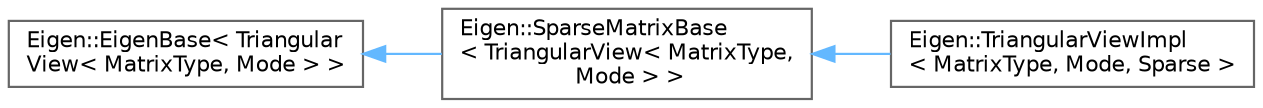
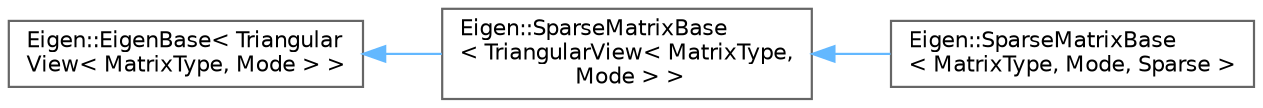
node "Eigen::TriangularViewImpl < MatrixType, Mode, Sparse >": label "Eigen::TriangularViewImpl < MatrixType, Mode, Sparse >" -> "Eigen::SparseMatrixBase < MatrixType, Mode, Sparse >"
